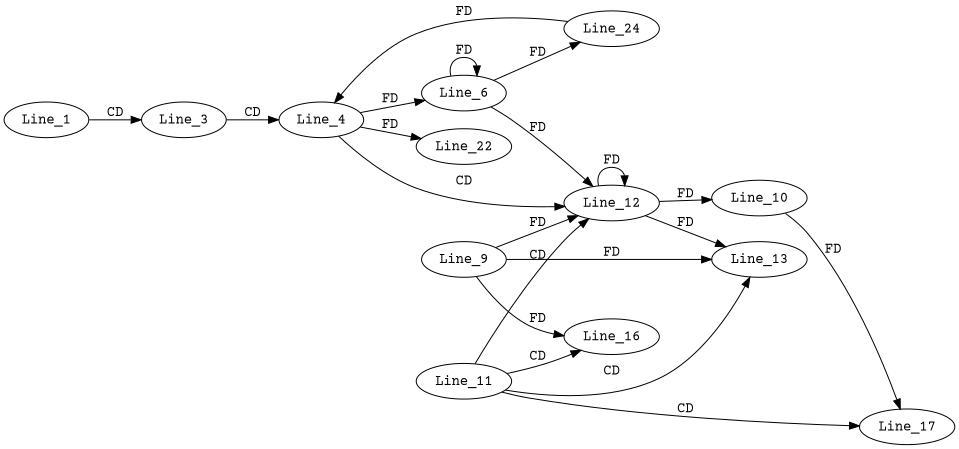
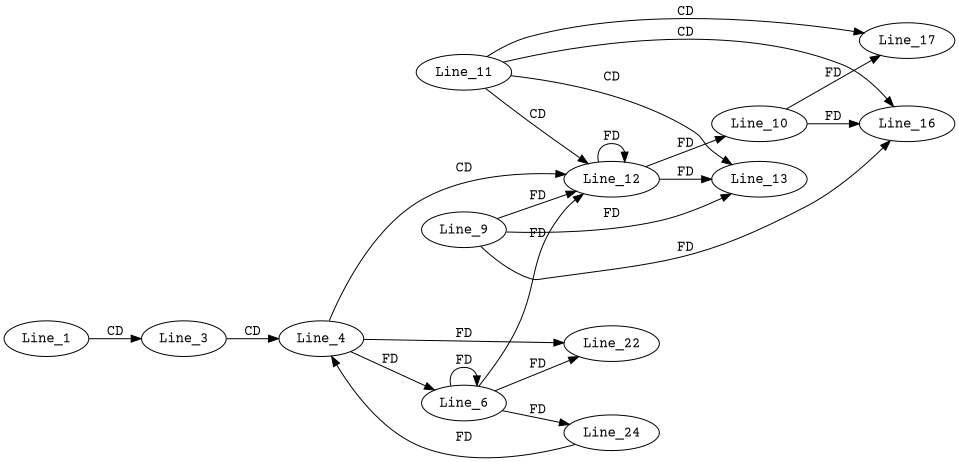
edge "Line_10" -> "Line_16": added, label "FD"
edge "Line_6" -> "Line_22": added, label "FD"
